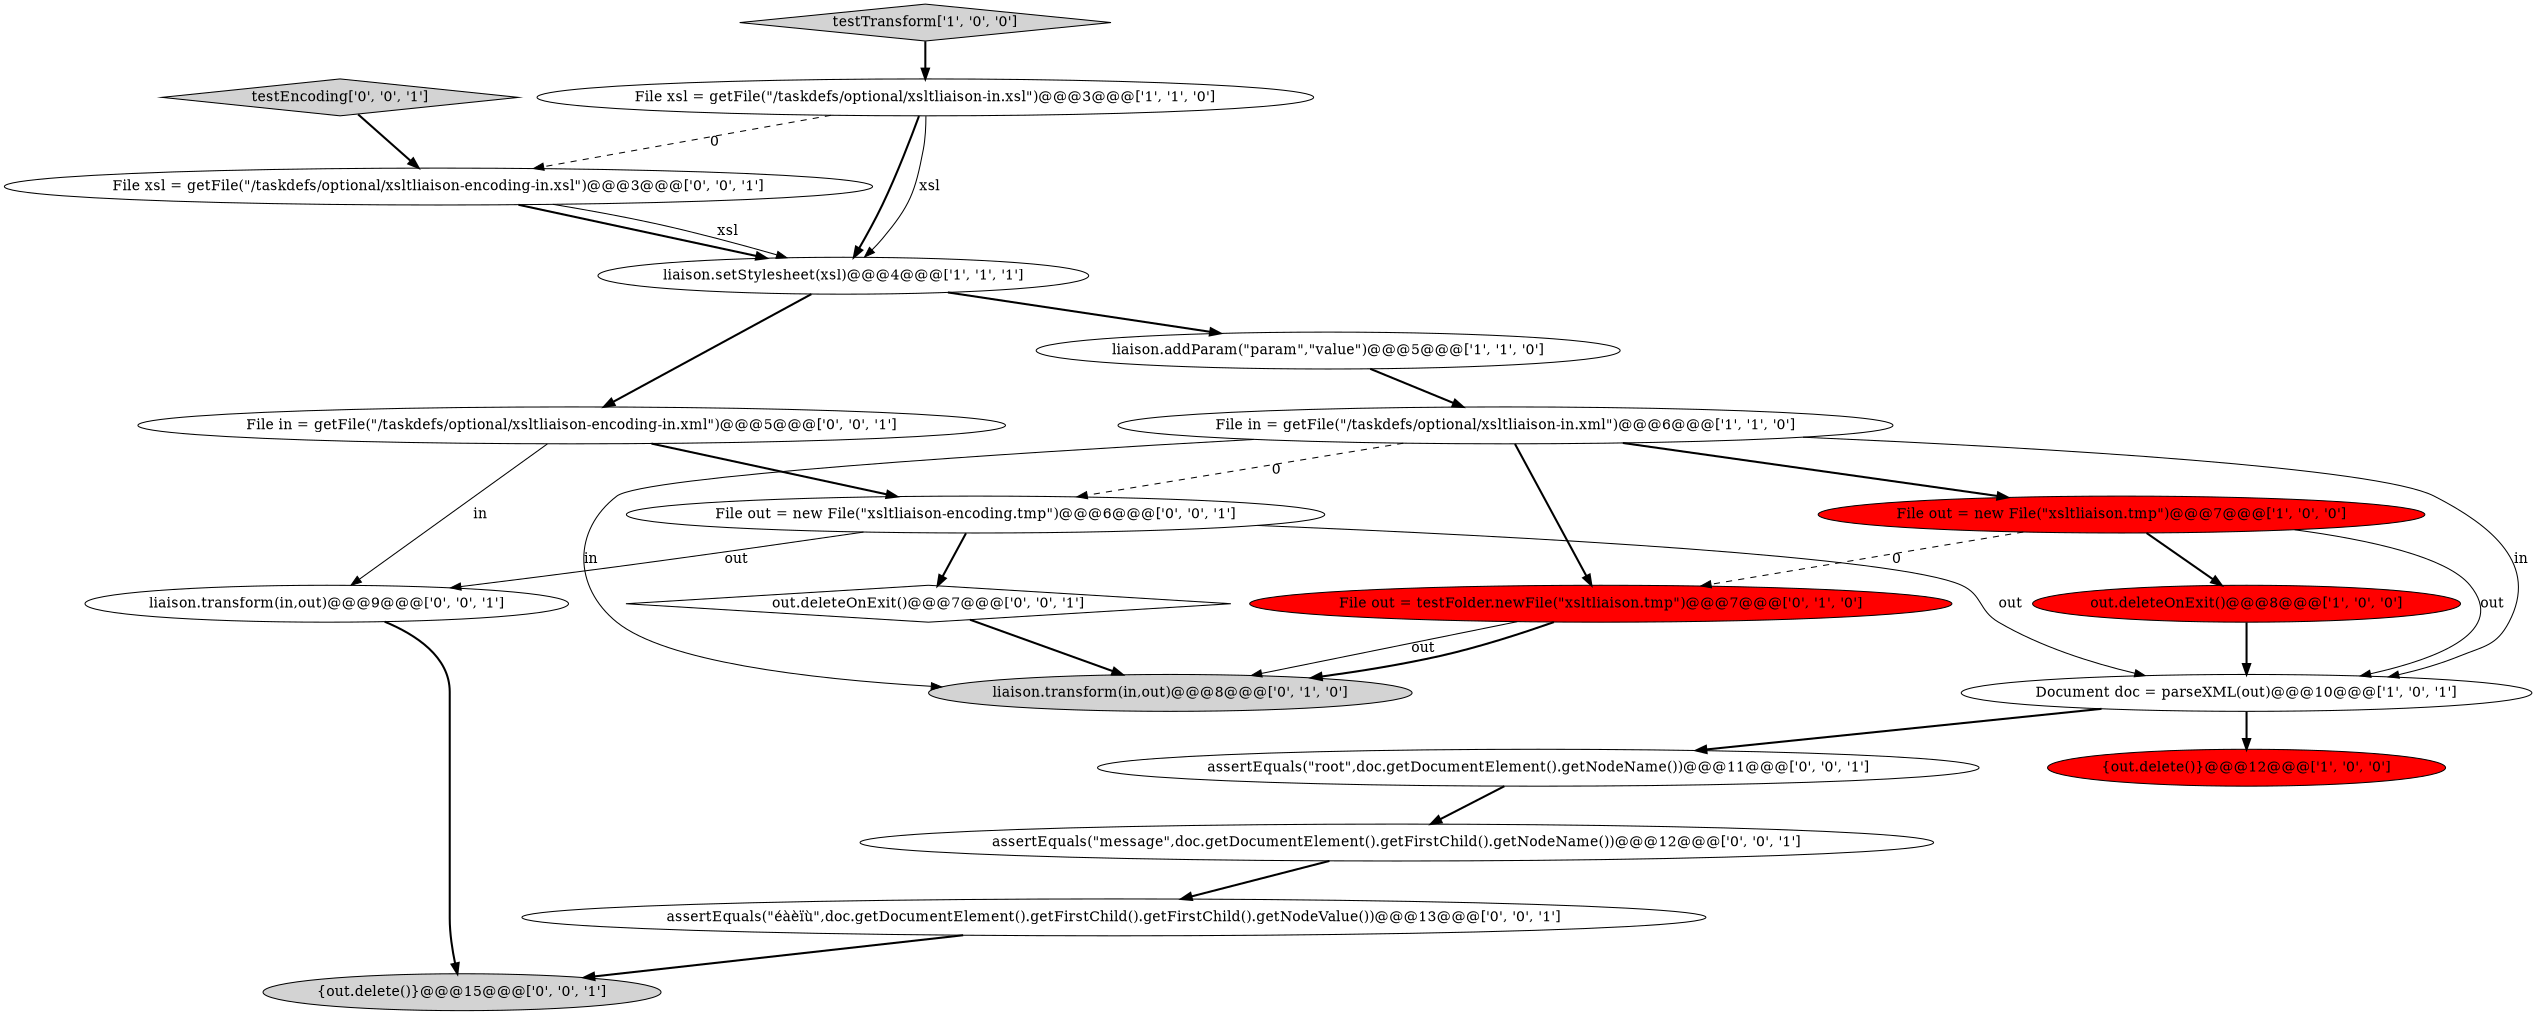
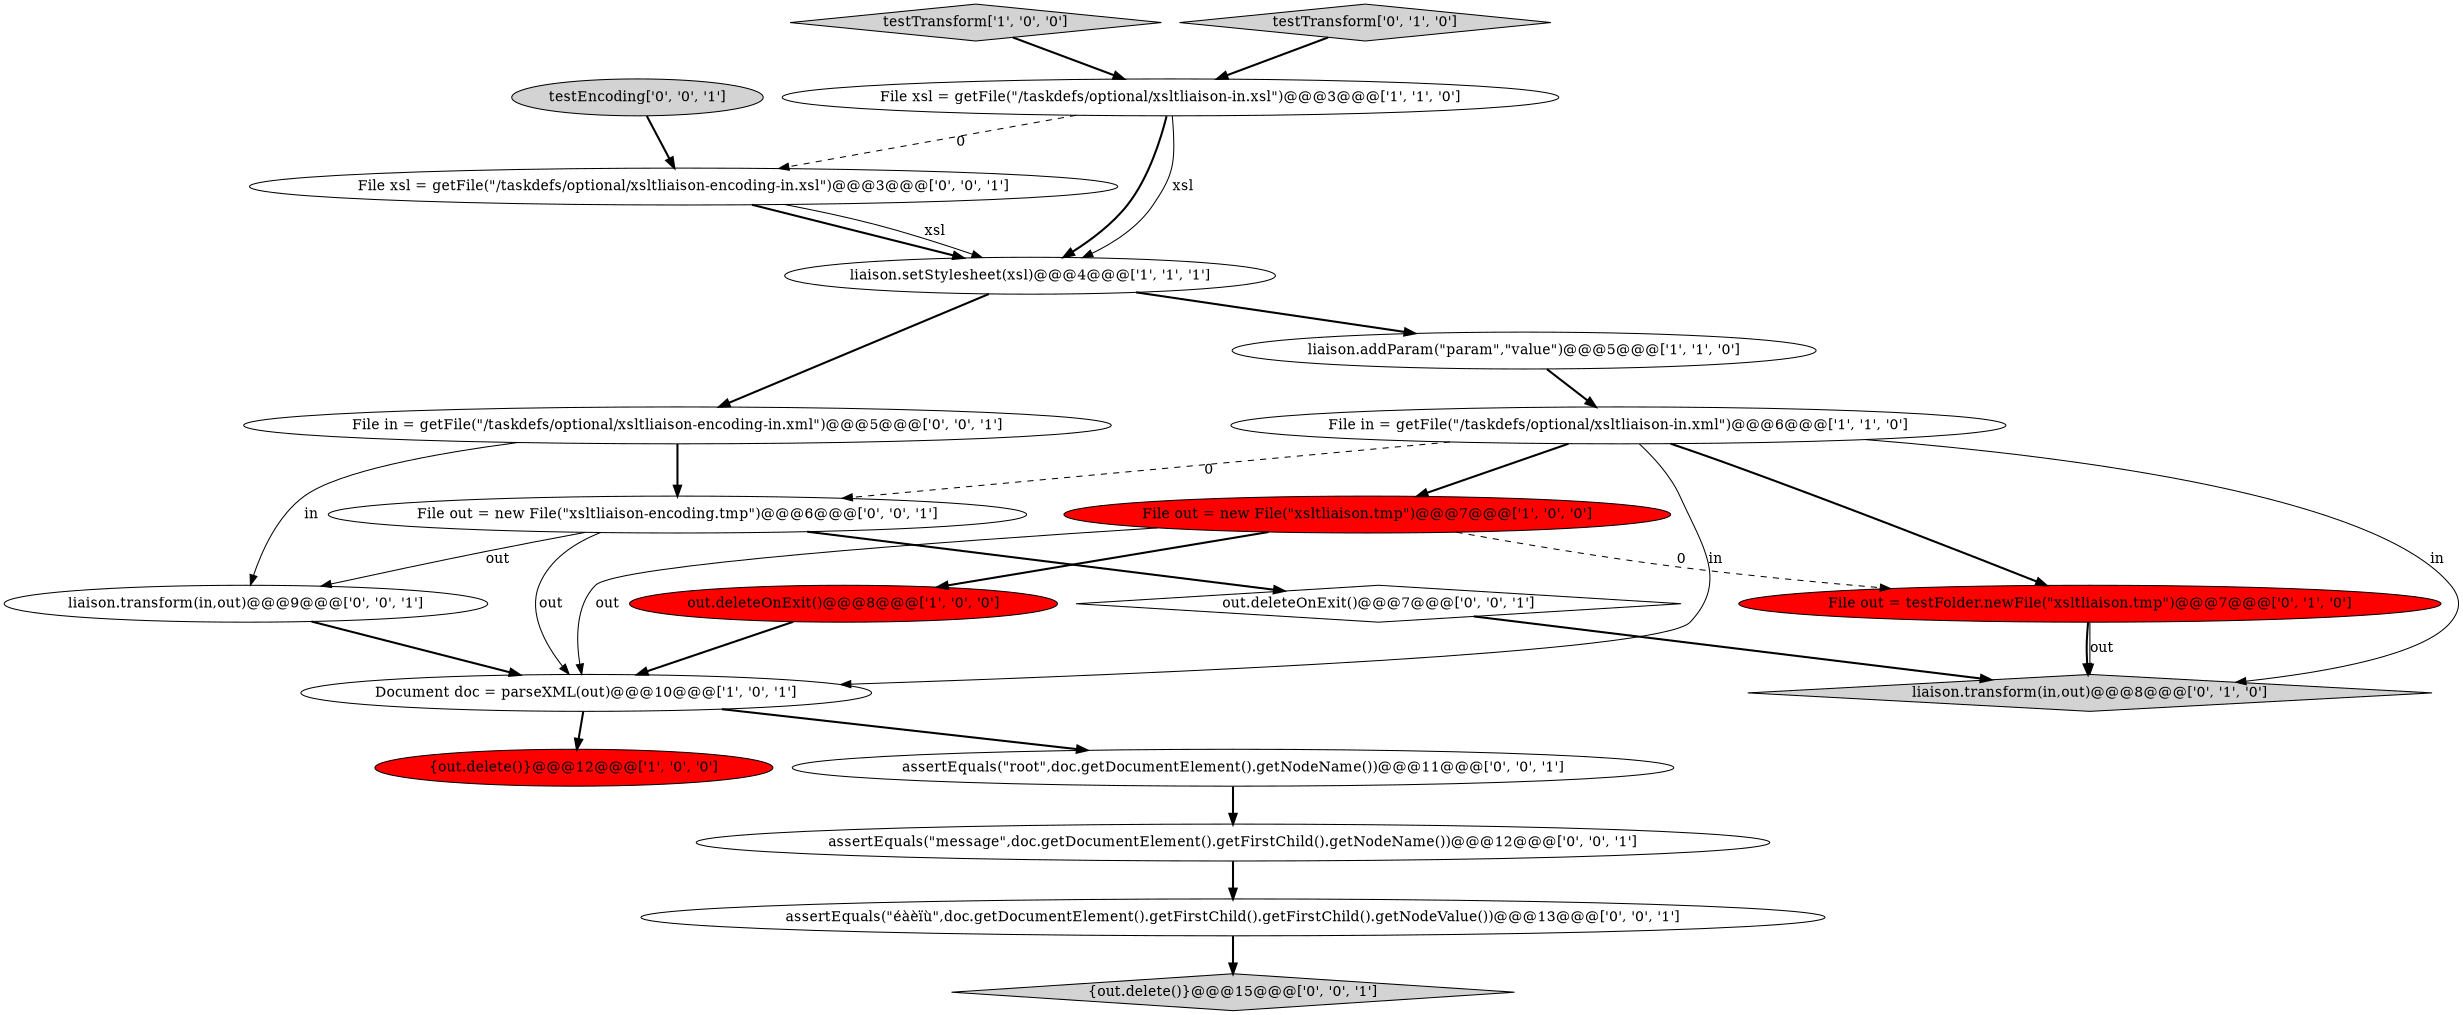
node "testTransform['0', '1', '0']": added
node "testEncoding['0', '0', '1']": shape diamond -> ellipse
node "liaison.transform(in,out)@@@8@@@['0', '1', '0']": shape ellipse -> diamond
edge "liaison.transform(in,out)@@@9@@@['0', '0', '1']" -> "{out.delete()}@@@15@@@['0', '0', '1']": now "liaison.transform(in,out)@@@9@@@['0', '0', '1']" -> "Document doc = parseXML(out)@@@10@@@['1', '0', '1']"
node "{out.delete()}@@@15@@@['0', '0', '1']": shape ellipse -> diamond
